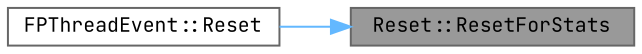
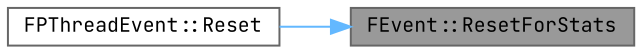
node "Reset::ResetForStats": label "Reset::ResetForStats" -> "FEvent::ResetForStats"
